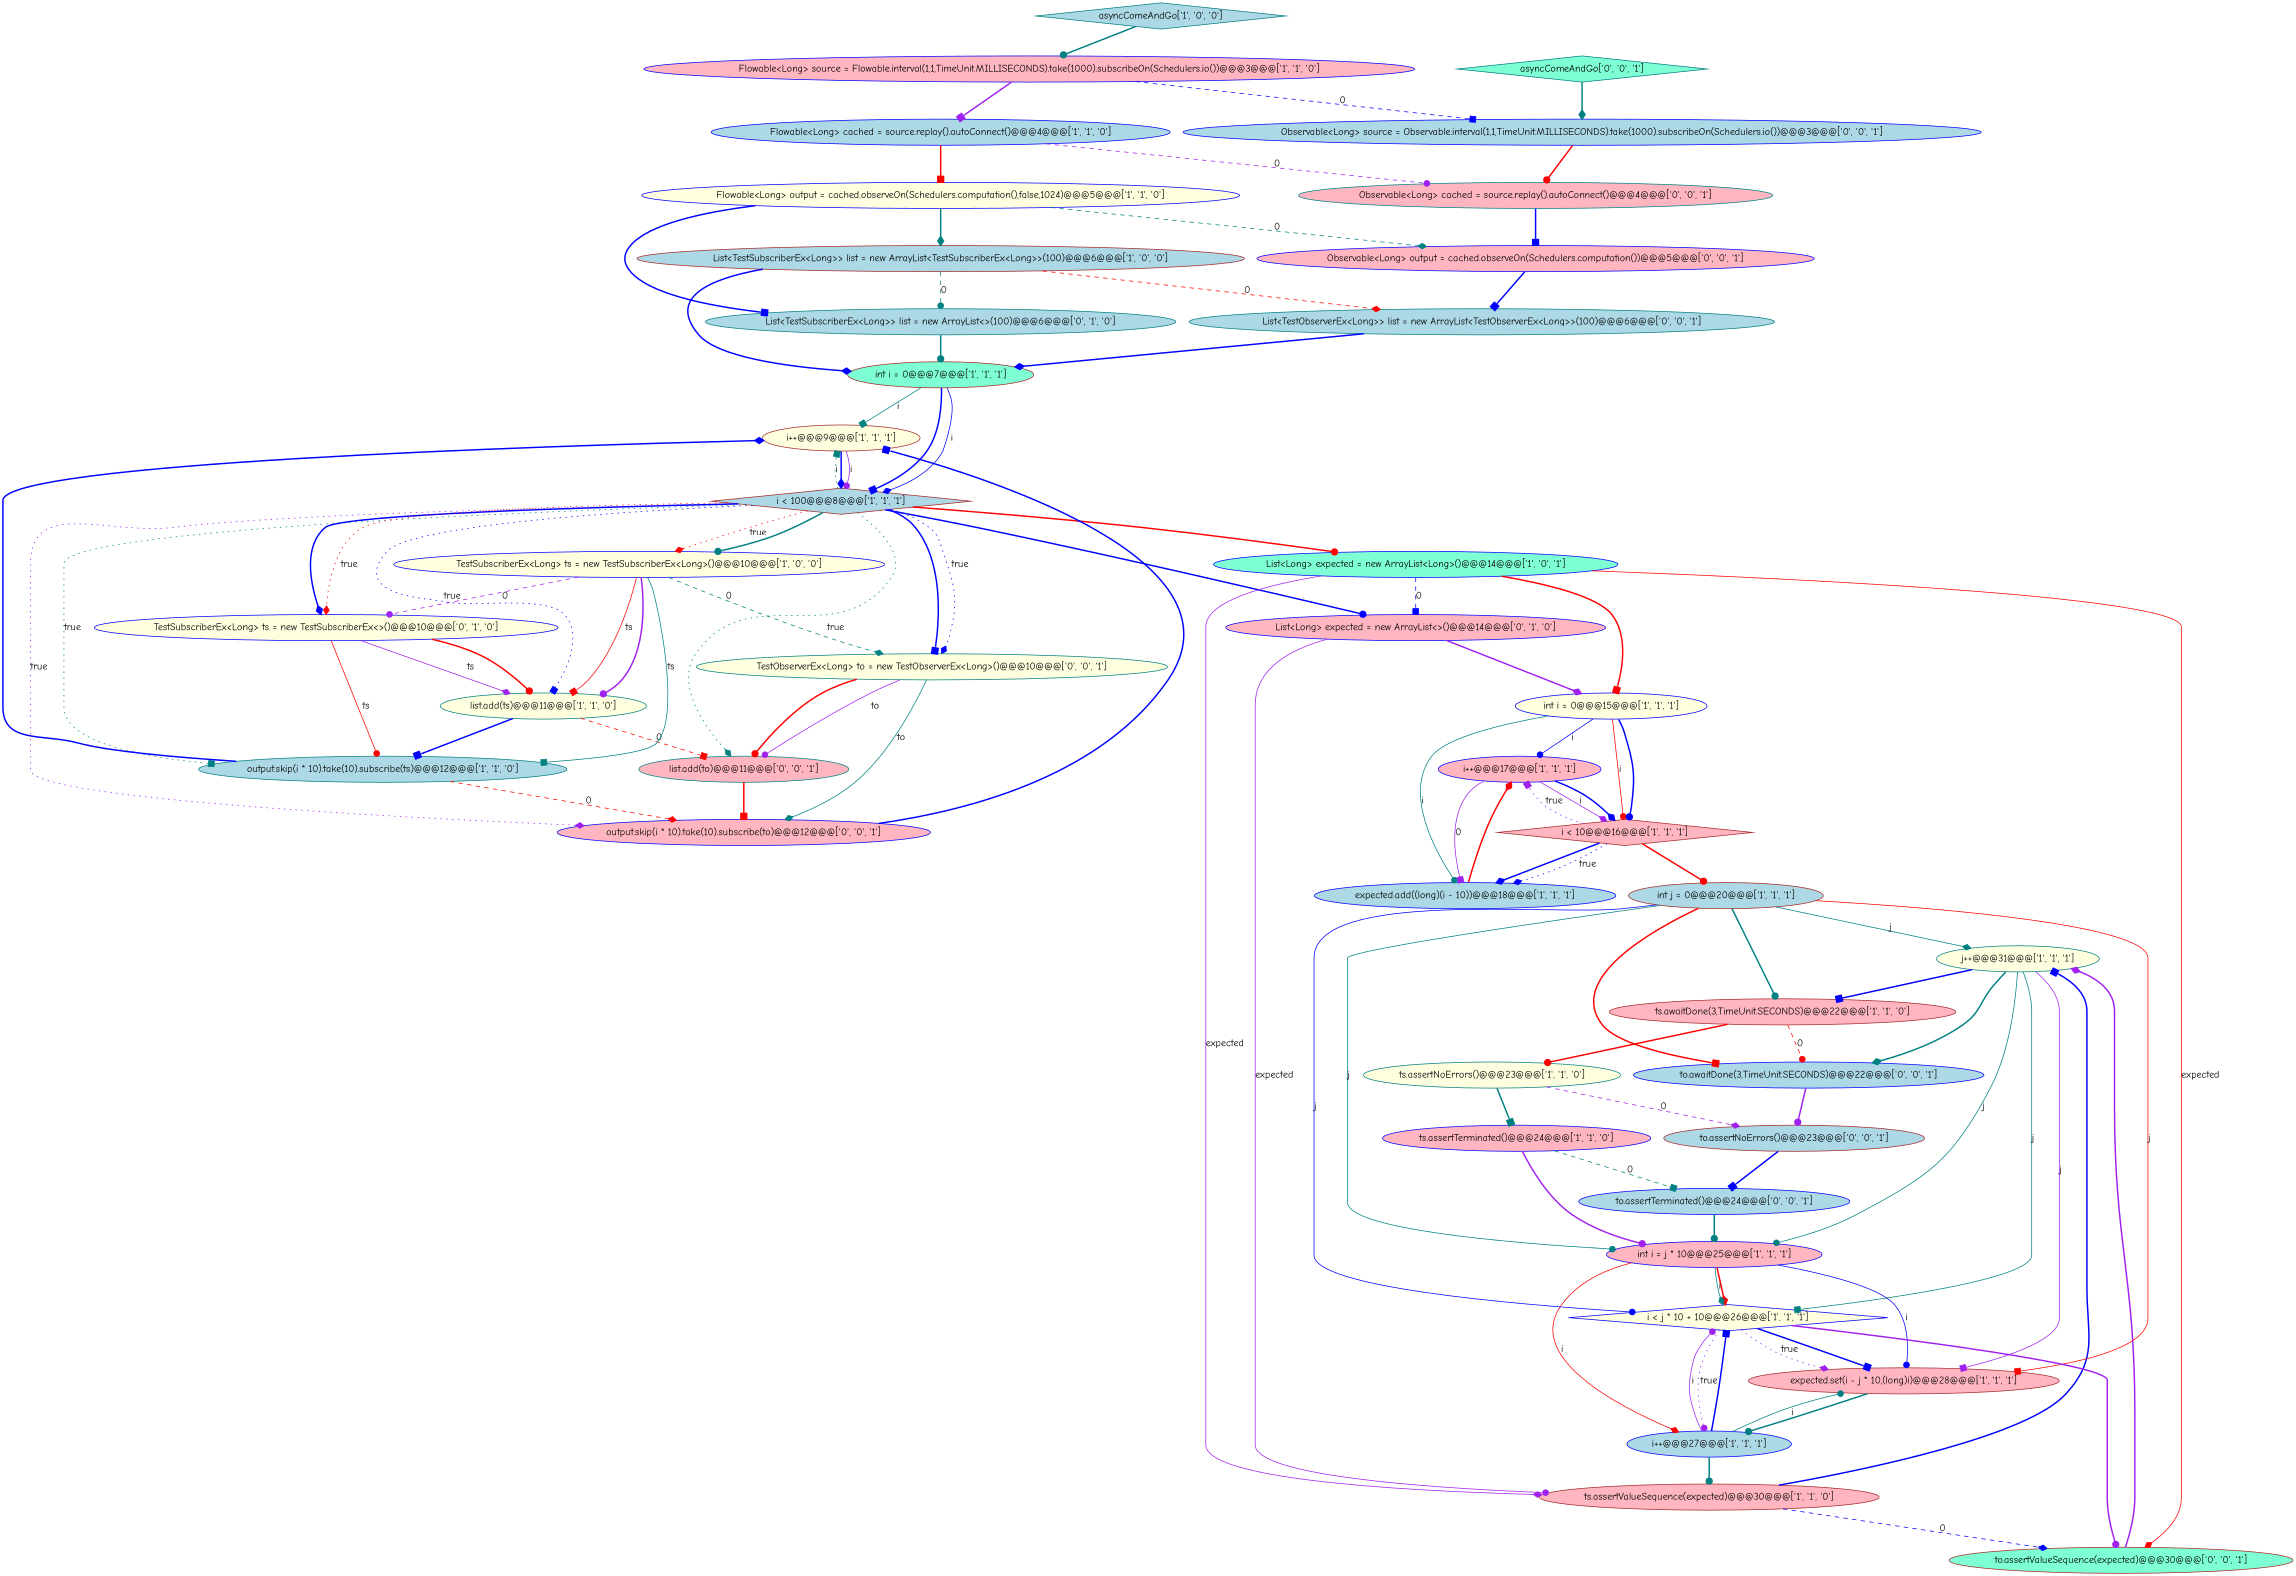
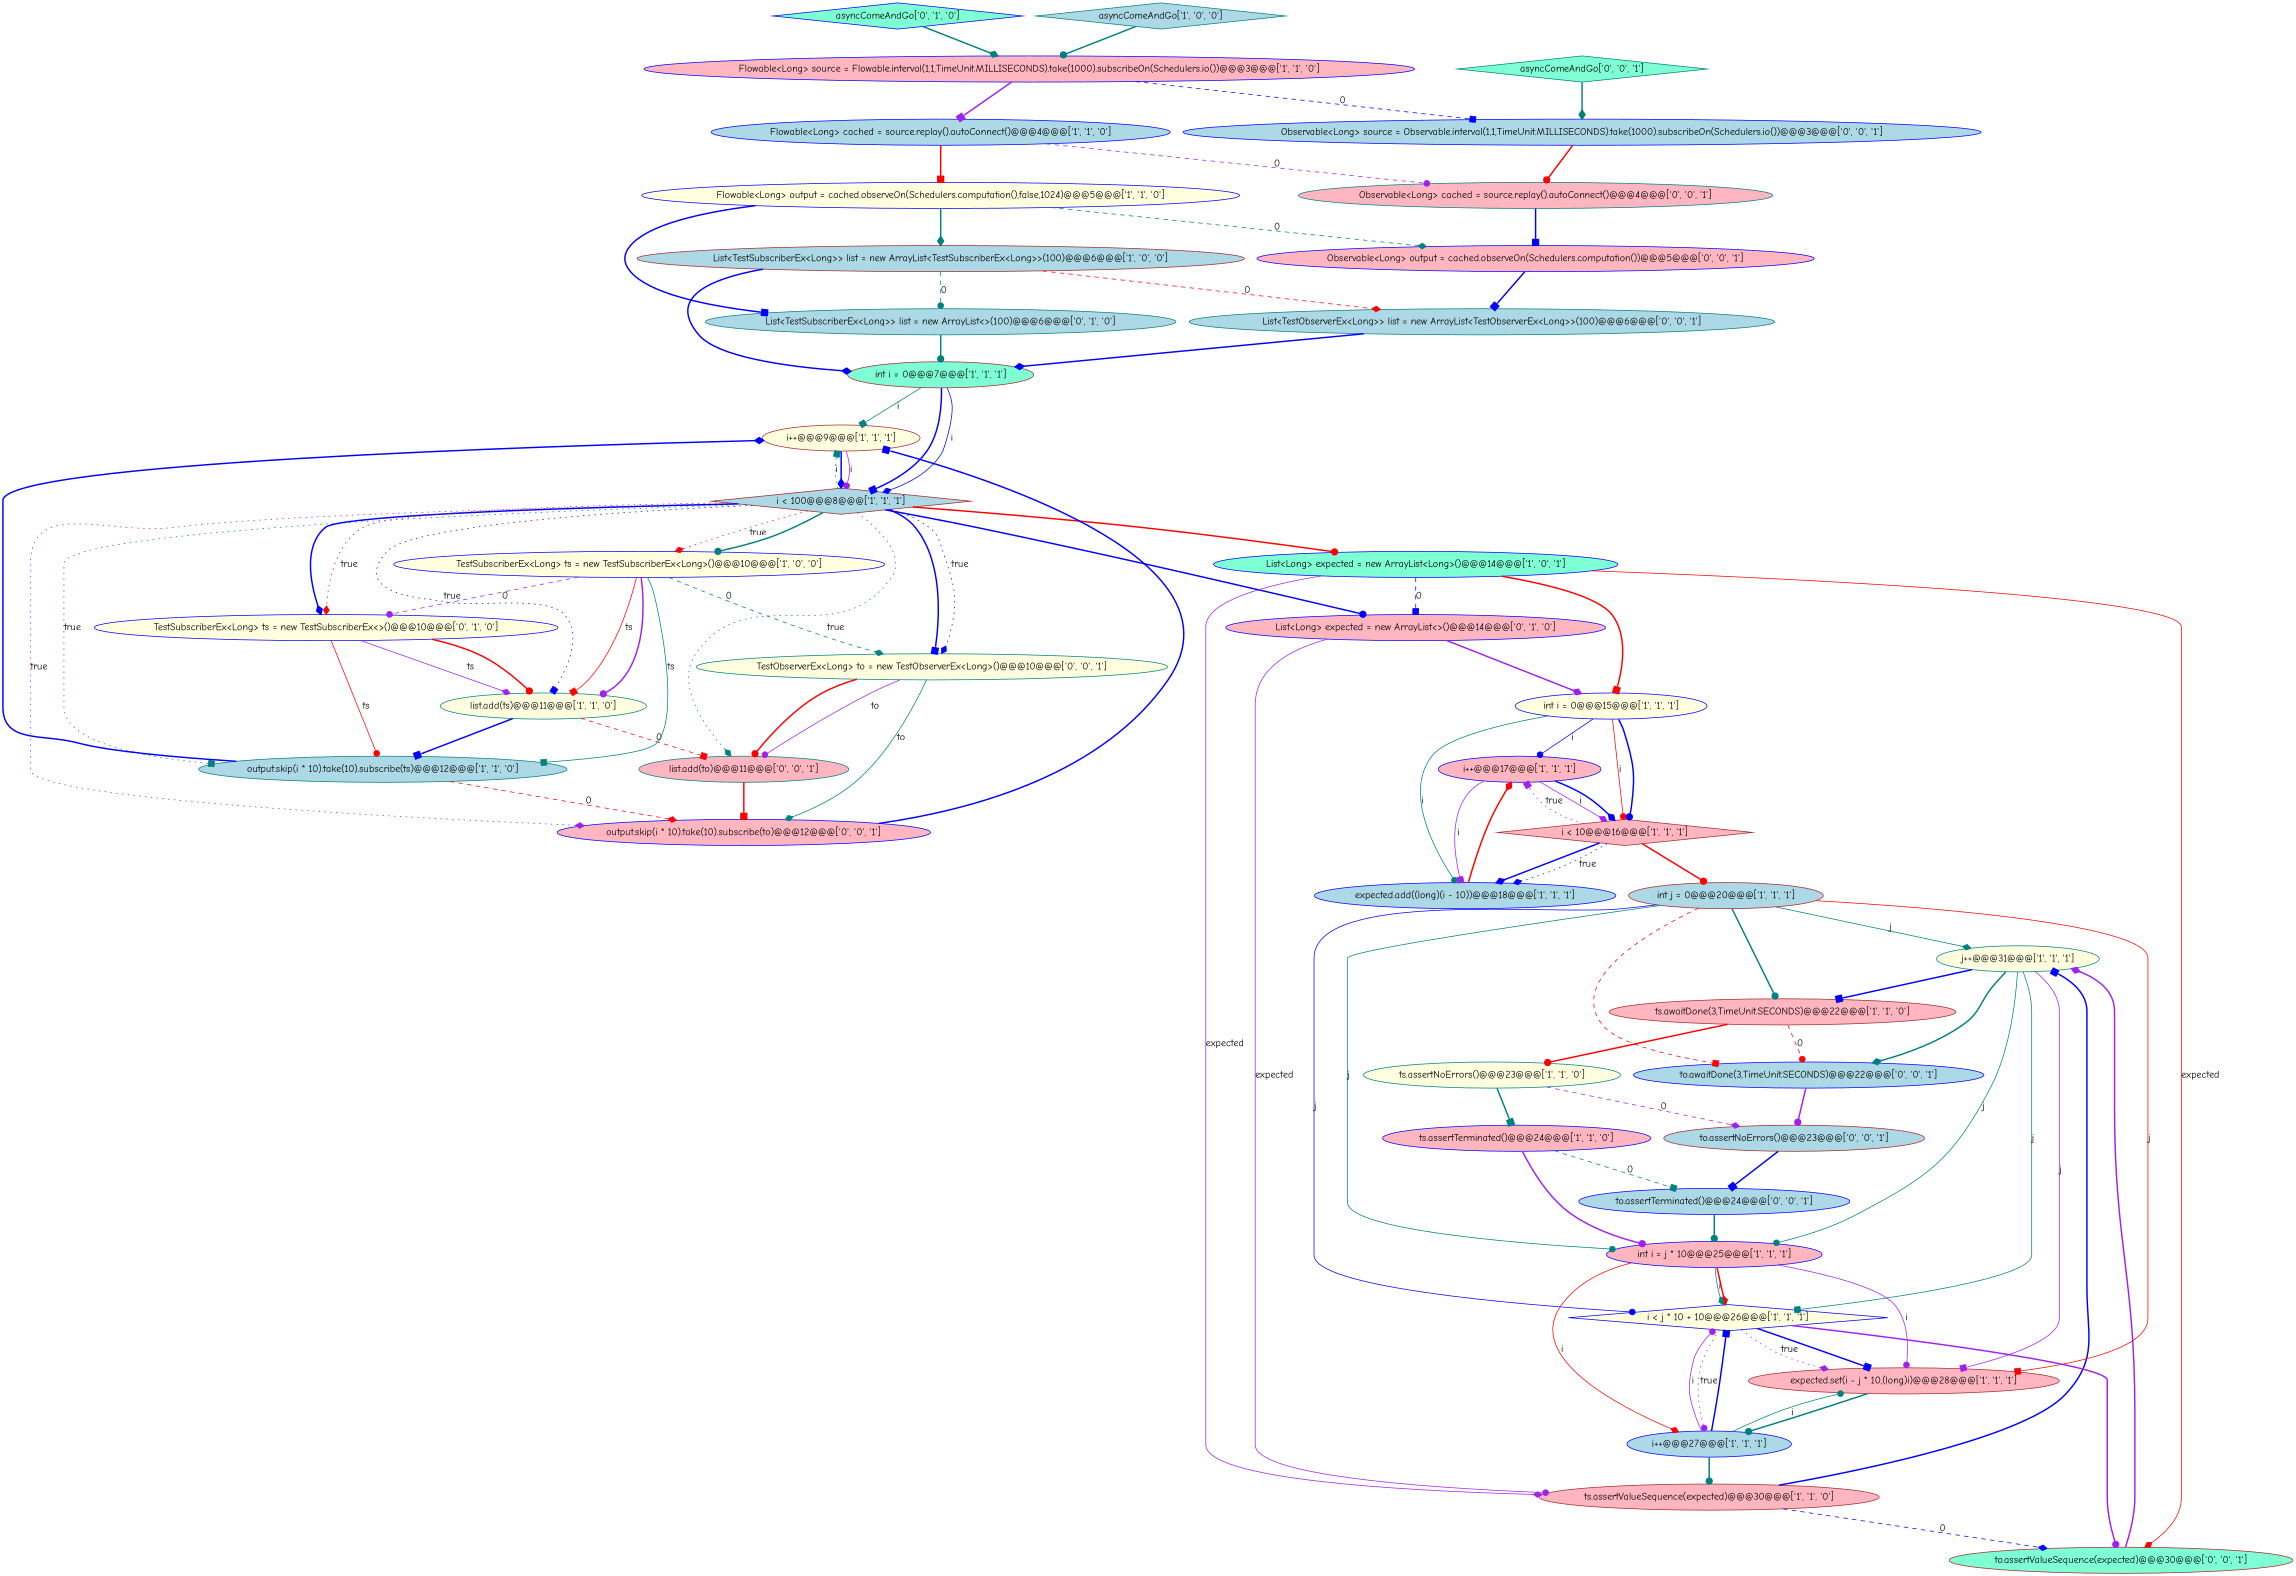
node "asyncComeAndGo['0', '1', '0']": added
edge "i++@@@17@@@['1', '1', '1']" -> "expected.add((long)(i - 10))@@@18@@@['1', '1', '1']": label "0" -> "i"
edge "int j = 0@@@20@@@['1', '1', '1']" -> "to.awaitDone(3,TimeUnit.SECONDS)@@@22@@@['0', '0', '1']": style bold -> dashed
edge "int i = j * 10@@@25@@@['1', '1', '1']" -> "expected.set(i - j * 10,(long)i)@@@28@@@['1', '1', '1']": color blue -> purple
